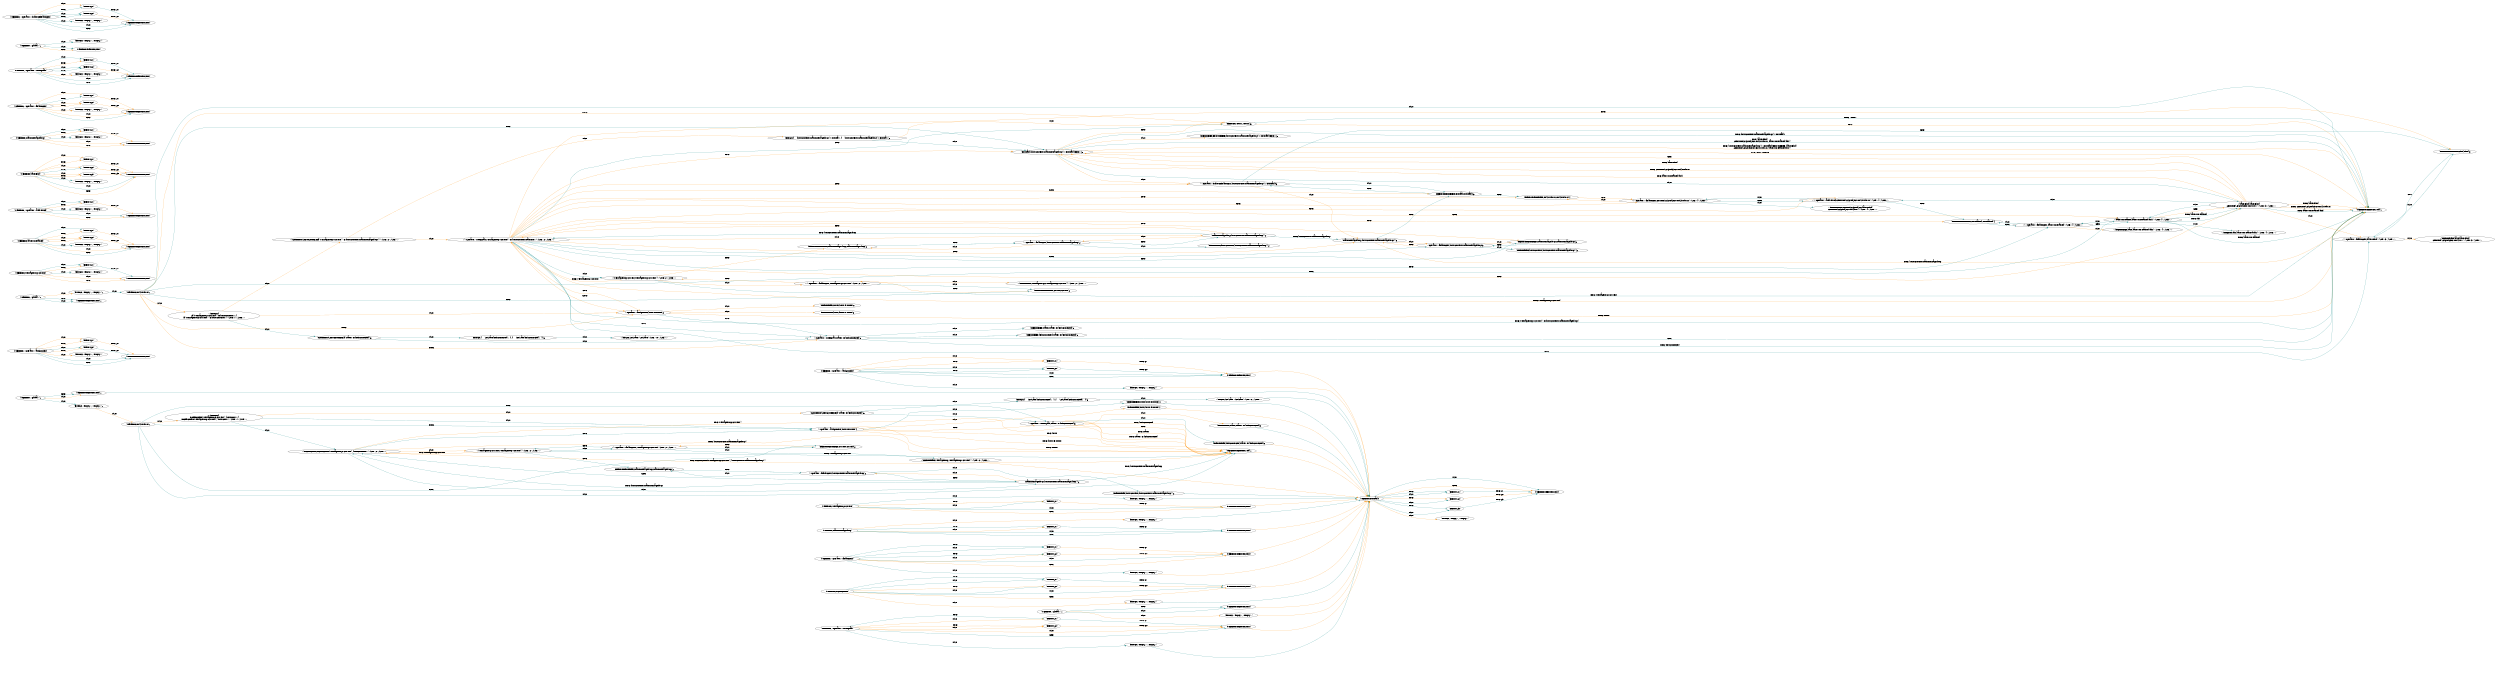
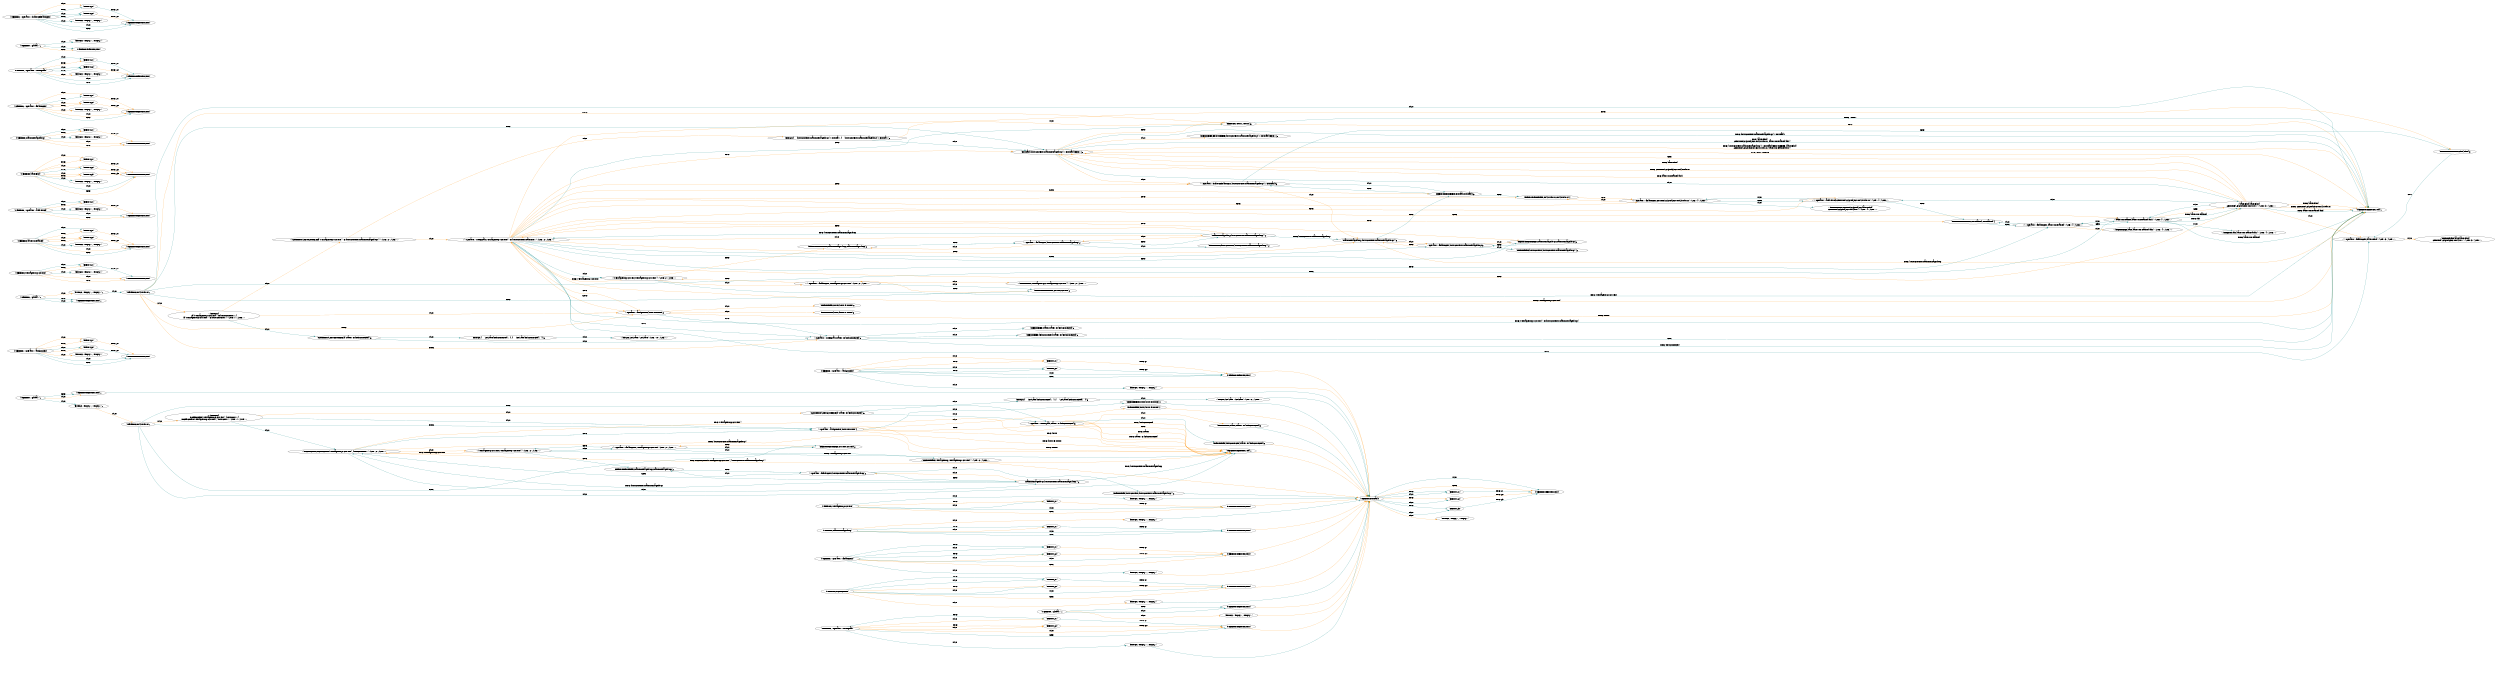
edge "<(<operator>.fieldAccess,base::Bind)<SUB>3</SUB>>" -> "(FIELD_IDENTIFIER,Bind,Bind)": removed, label "AST:"
